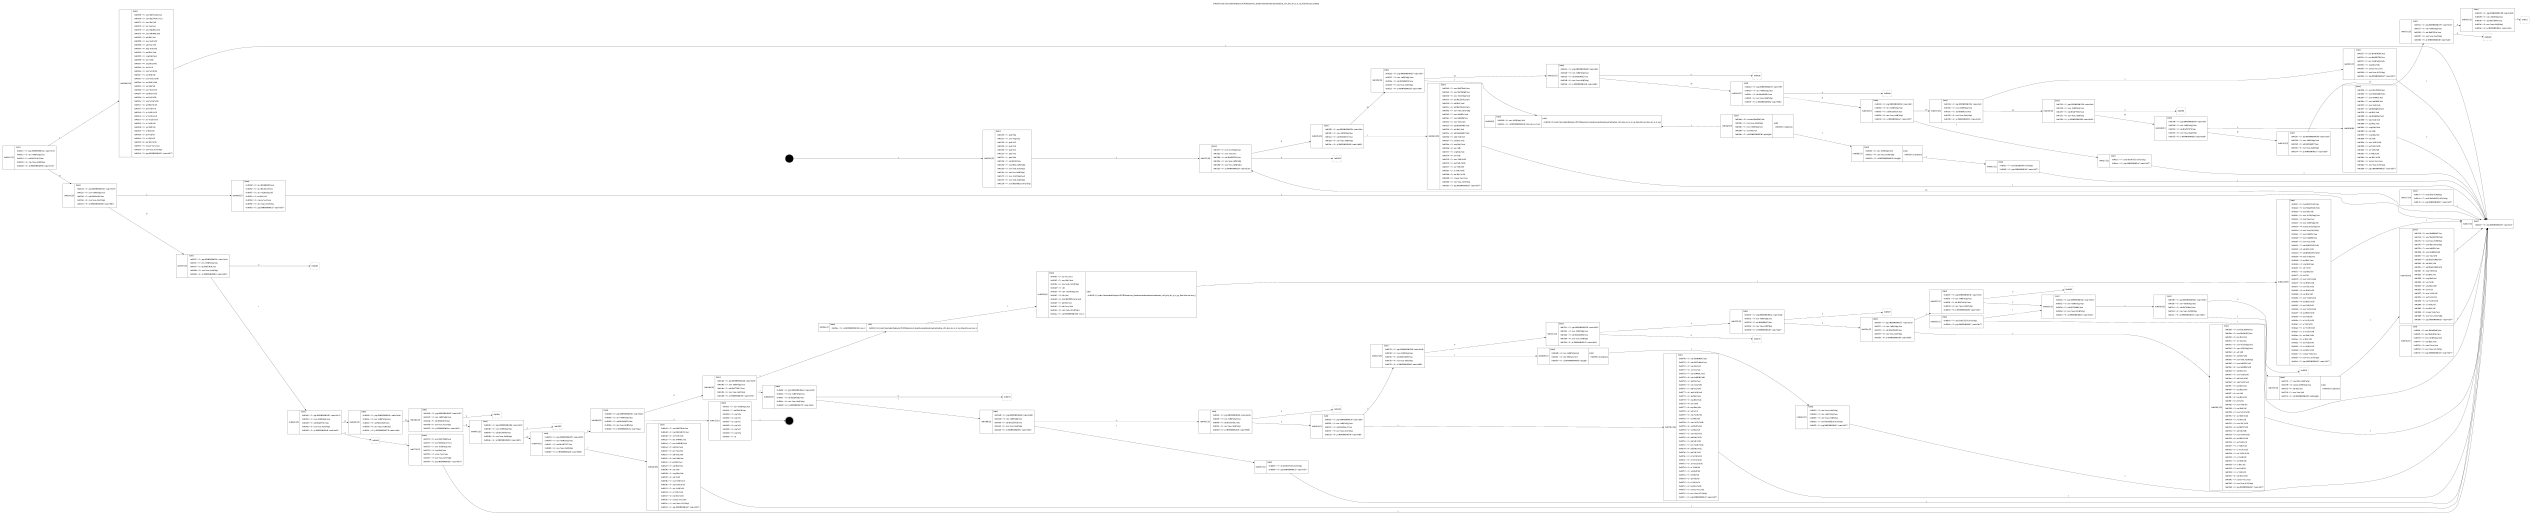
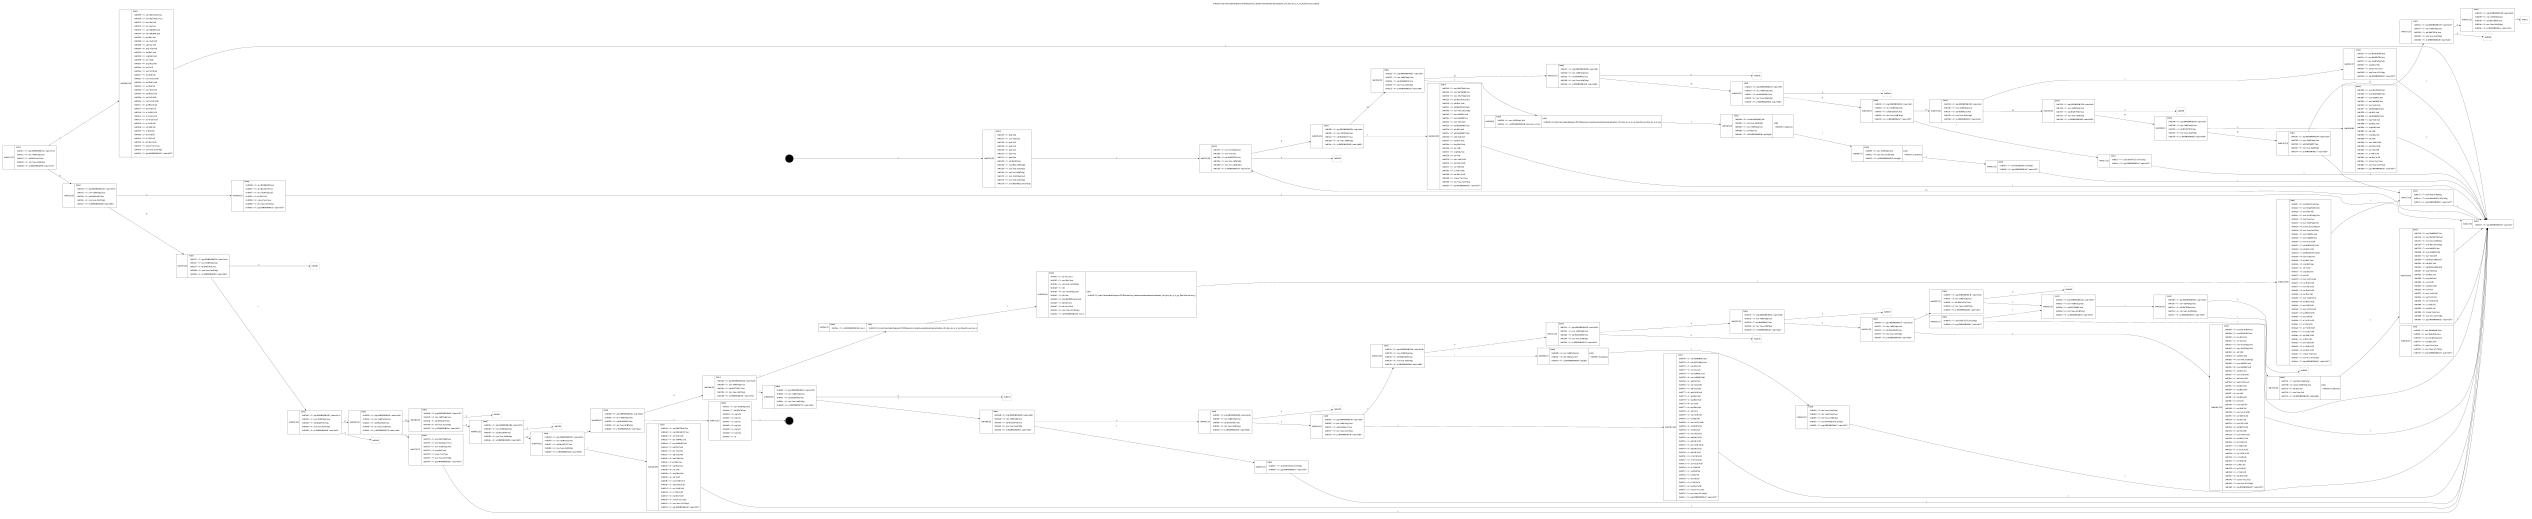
edge "0x401ba8 [23]" -> "0x401b9f [9]": reversed
edge "0x401361 [25]" -> "0x401ce7 [19]": added, label "1"
edge "0x401a1f [168]" -> "0x401dc7 [5]": now "0x401a1f [168]" -> "0x401ce7 [19]"
edge "0x401c8f" -> "0x401730 [27]": now "0x401429 [25]" -> "0x401730 [27]"
